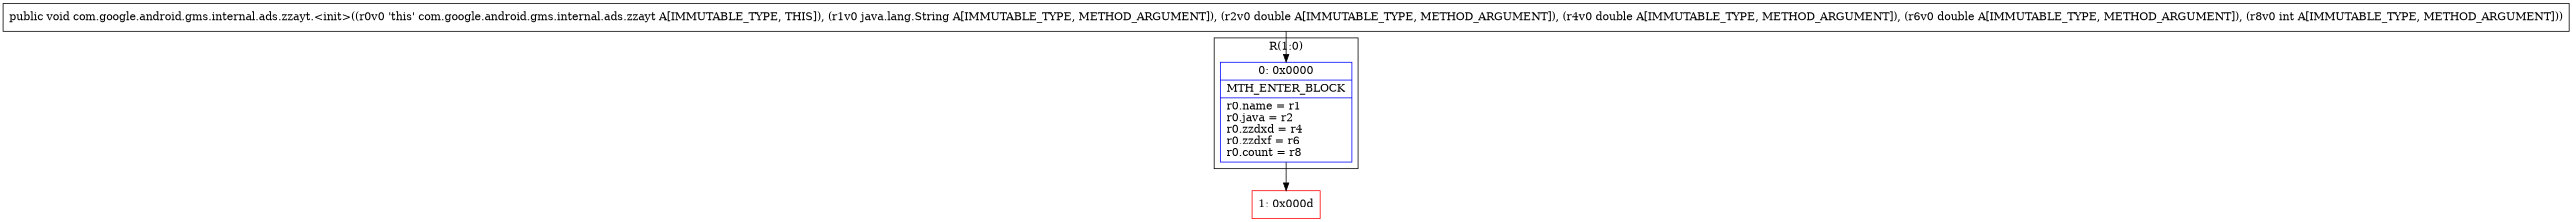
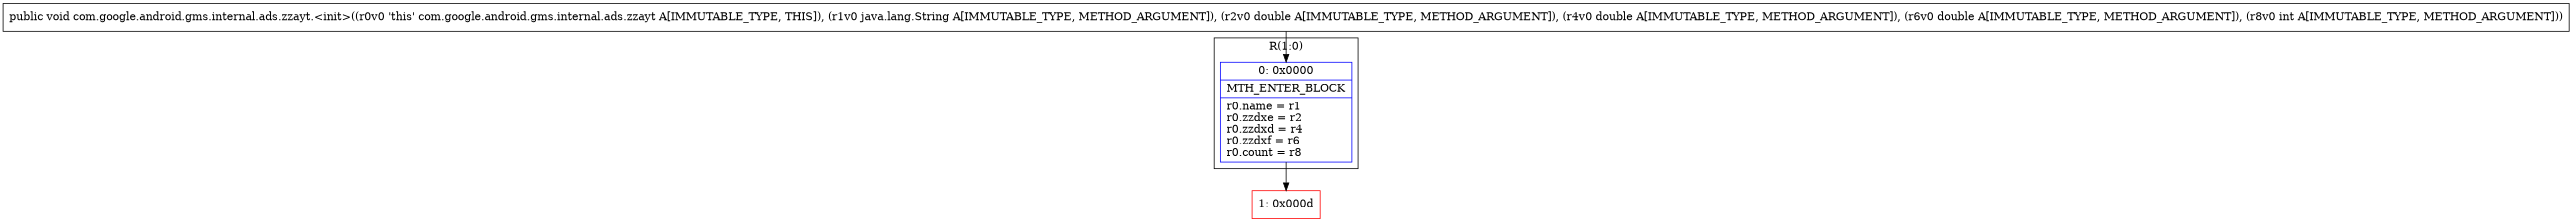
node "0: 0x0000": text "r0.java = r2" -> "r0.zzdxe = r2"
